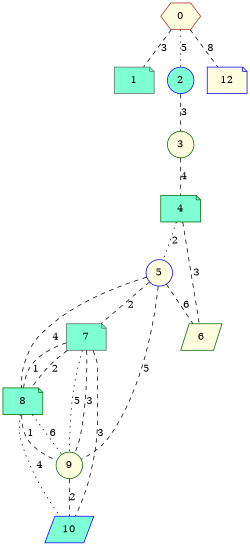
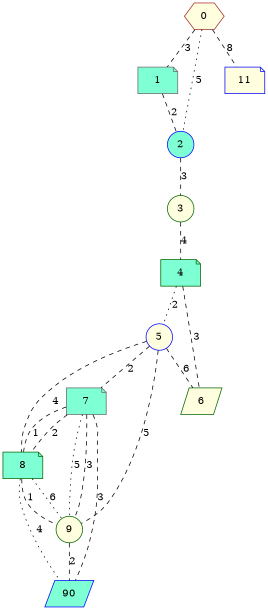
node "12": label "12" -> "11"
edge "1" -- "2": added, label "2"
node "10": label "10" -> "90"
